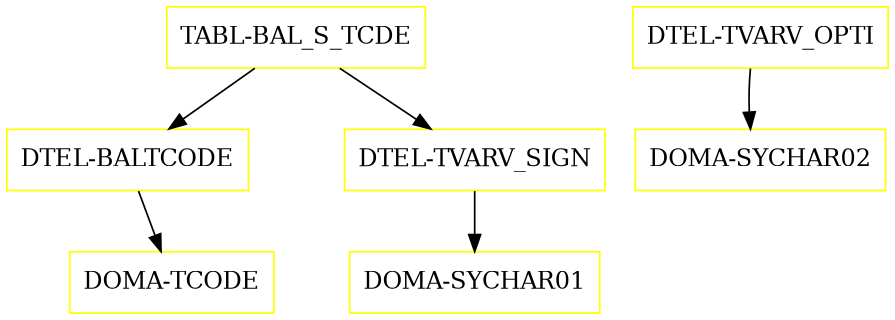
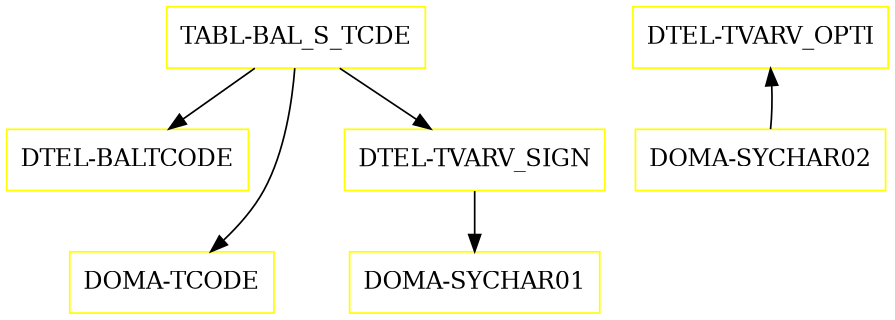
edge "DTEL-TVARV_OPTI" -> "DOMA-SYCHAR02": reversed
edge "DTEL-BALTCODE" -> "DOMA-TCODE": now "TABL-BAL_S_TCDE" -> "DOMA-TCODE"
